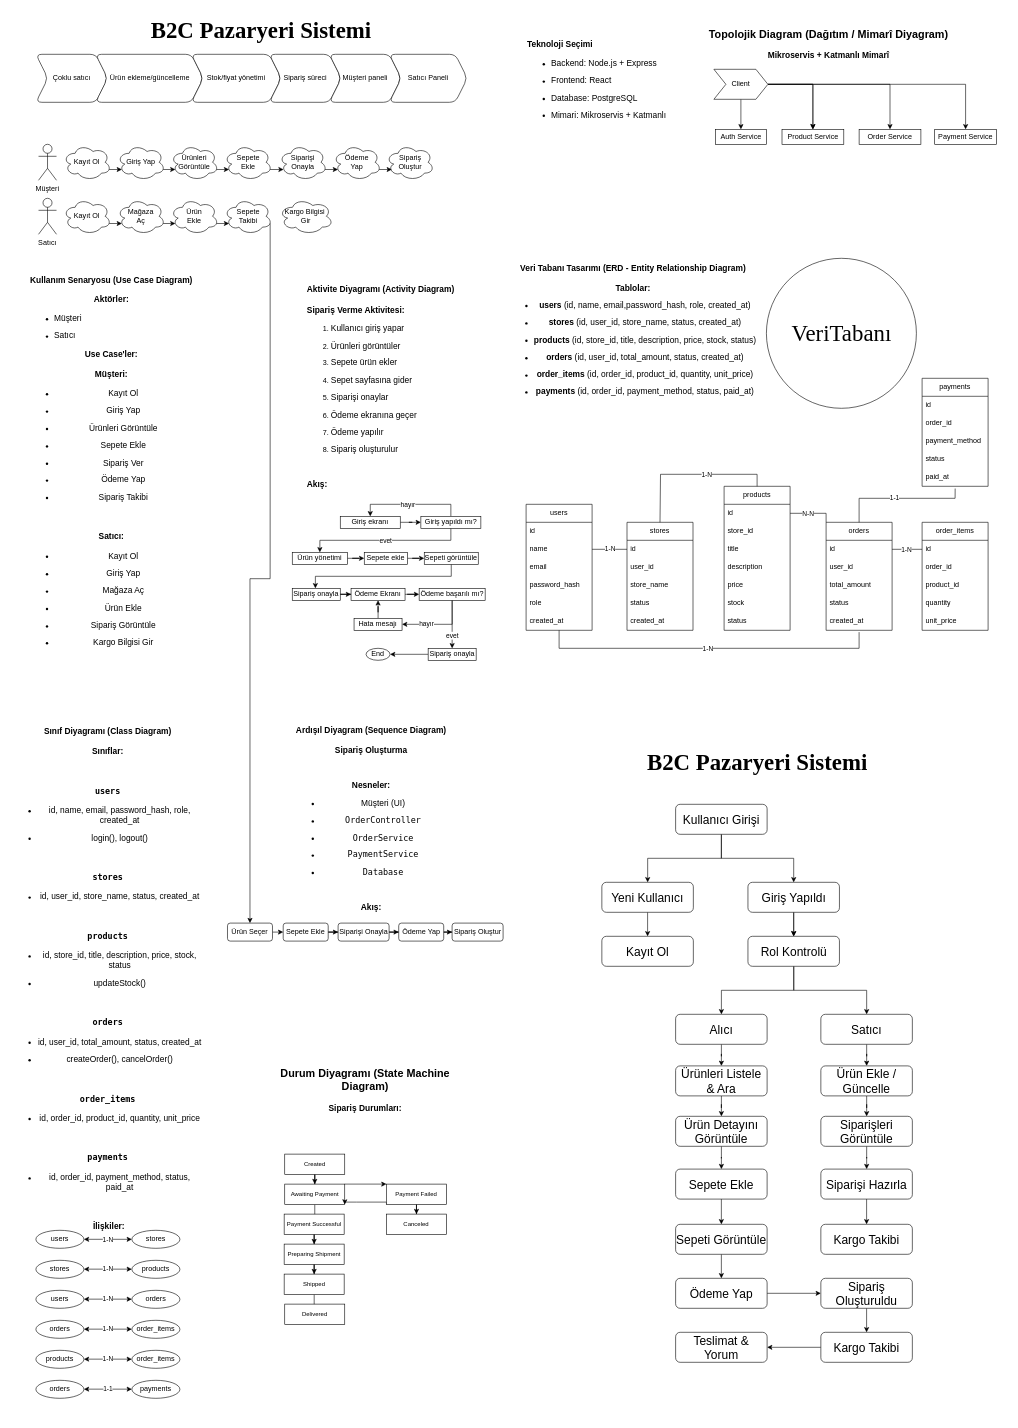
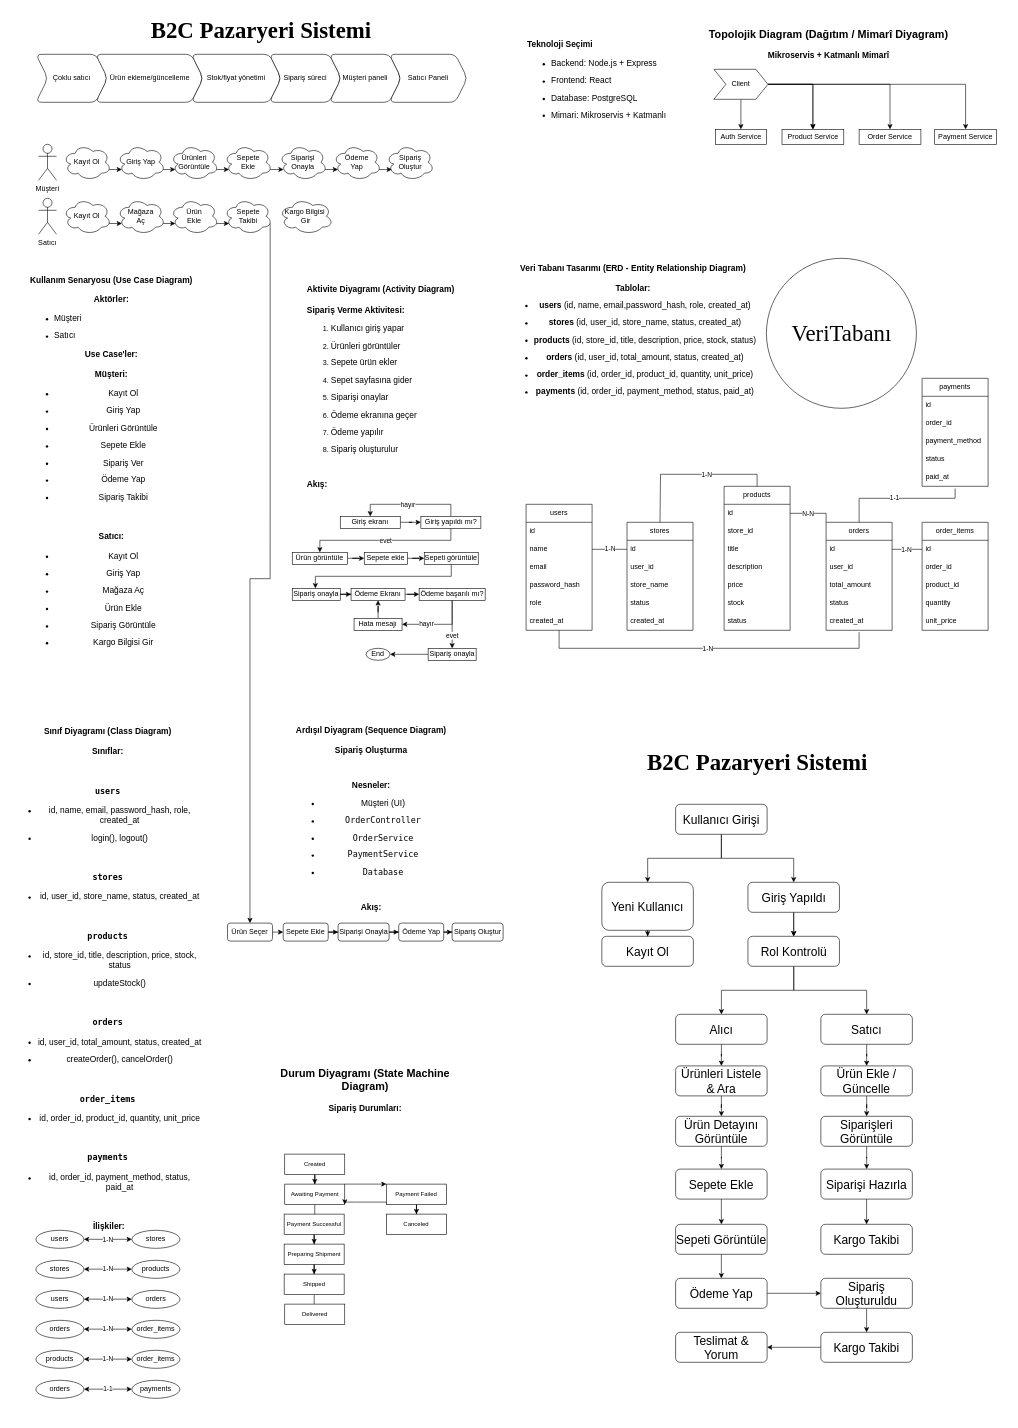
node "Ürün yönetimi": label "Ürün yönetimi" -> "Ürün görüntüle"
node "Yeni Kullanıcı": size 92x30 -> 92x48
